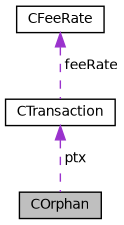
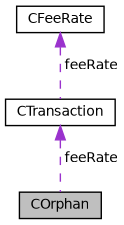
edge "COrphan" -> "CTransaction": label " ptx" -> " feeRate"
